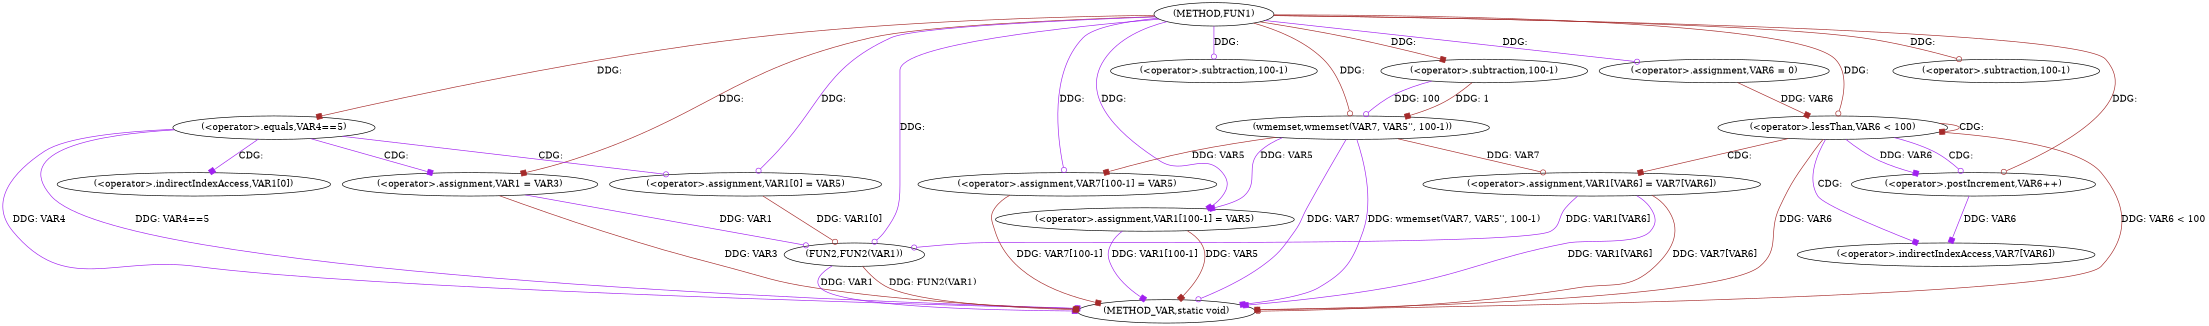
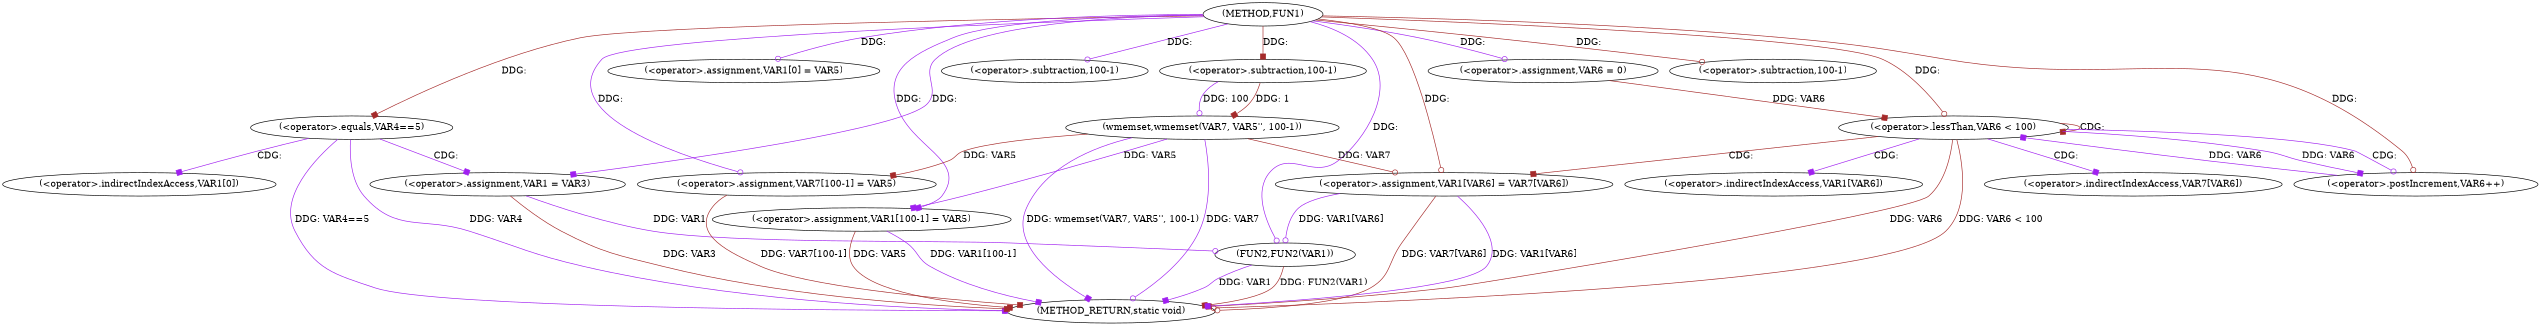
edge "(METHOD,FUN1)" -> "(<operator>.assignment,VAR1 = VAR3)": color brown -> purple
edge "(METHOD,FUN1)" -> "(wmemset,wmemset(VAR7, VAR5'', 100-1))": now "(METHOD,FUN1)" -> "(<operator>.assignment,VAR1[VAR6] = VAR7[VAR6])"
edge "(<operator>.equals,VAR4==5)" -> "(<operator>.assignment,VAR1[0] = VAR5)": removed, label "CDG:"
node "(<operator>.indirectIndexAccess,VAR1[VAR6])": added
edge "(<operator>.postIncrement,VAR6++)" -> "(<operator>.indirectIndexAccess,VAR7[VAR6])": now "(<operator>.postIncrement,VAR6++)" -> "(<operator>.lessThan,VAR6 < 100)"
edge "(<operator>.assignment,VAR1[0] = VAR5)" -> "(FUN2,FUN2(VAR1))": removed, label "DDG: VAR1[0]"
node "(METHOD_VAR,static void)": label "(METHOD_VAR,static void)" -> "(METHOD_RETURN,static void)"
